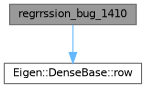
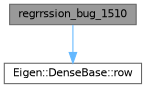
node "regrrssion_bug_1410": label "regrrssion_bug_1410" -> "regrrssion_bug_1510"
